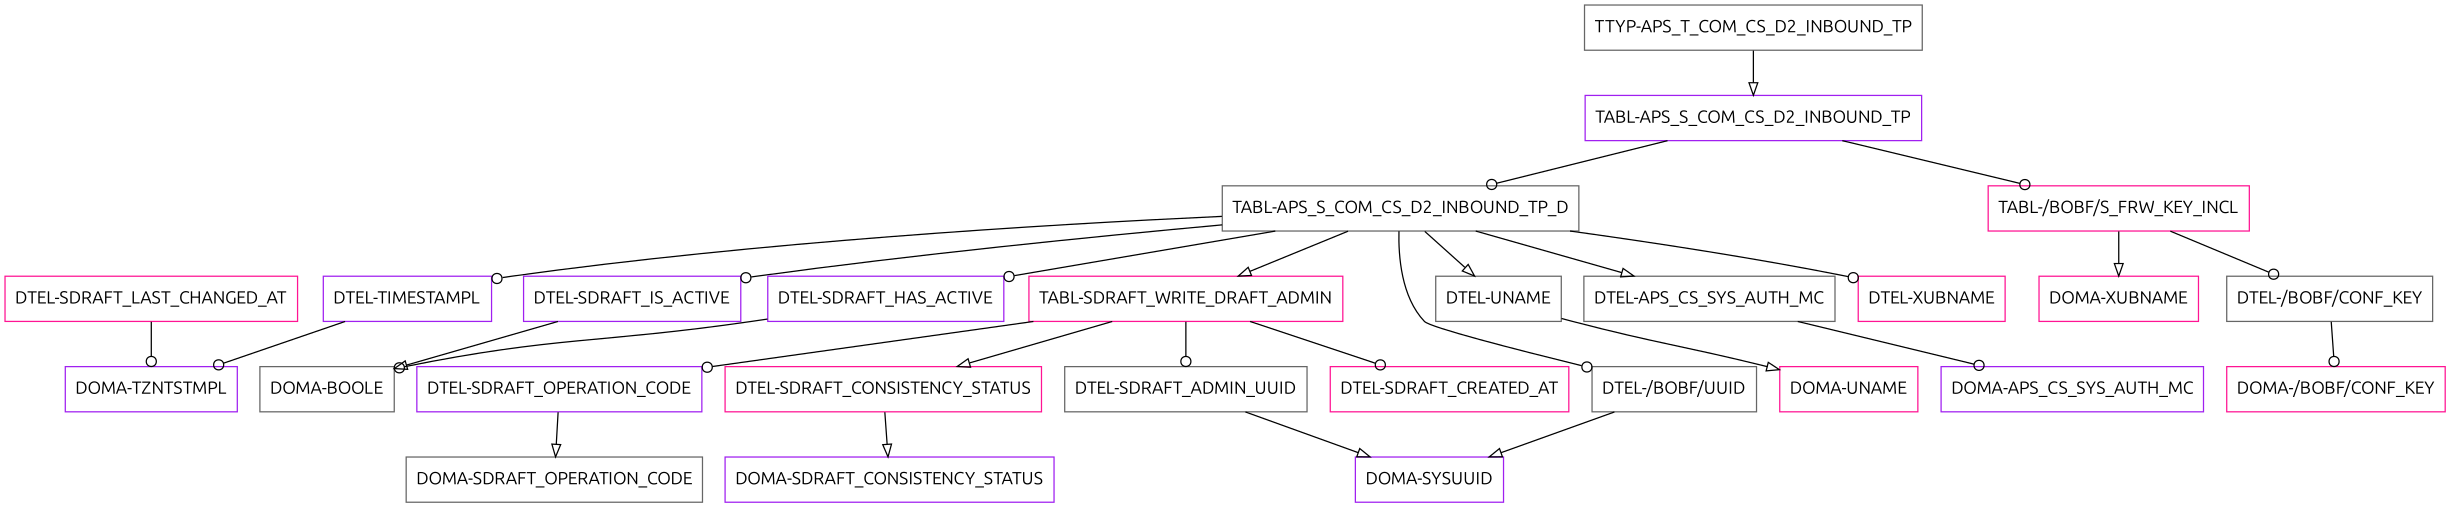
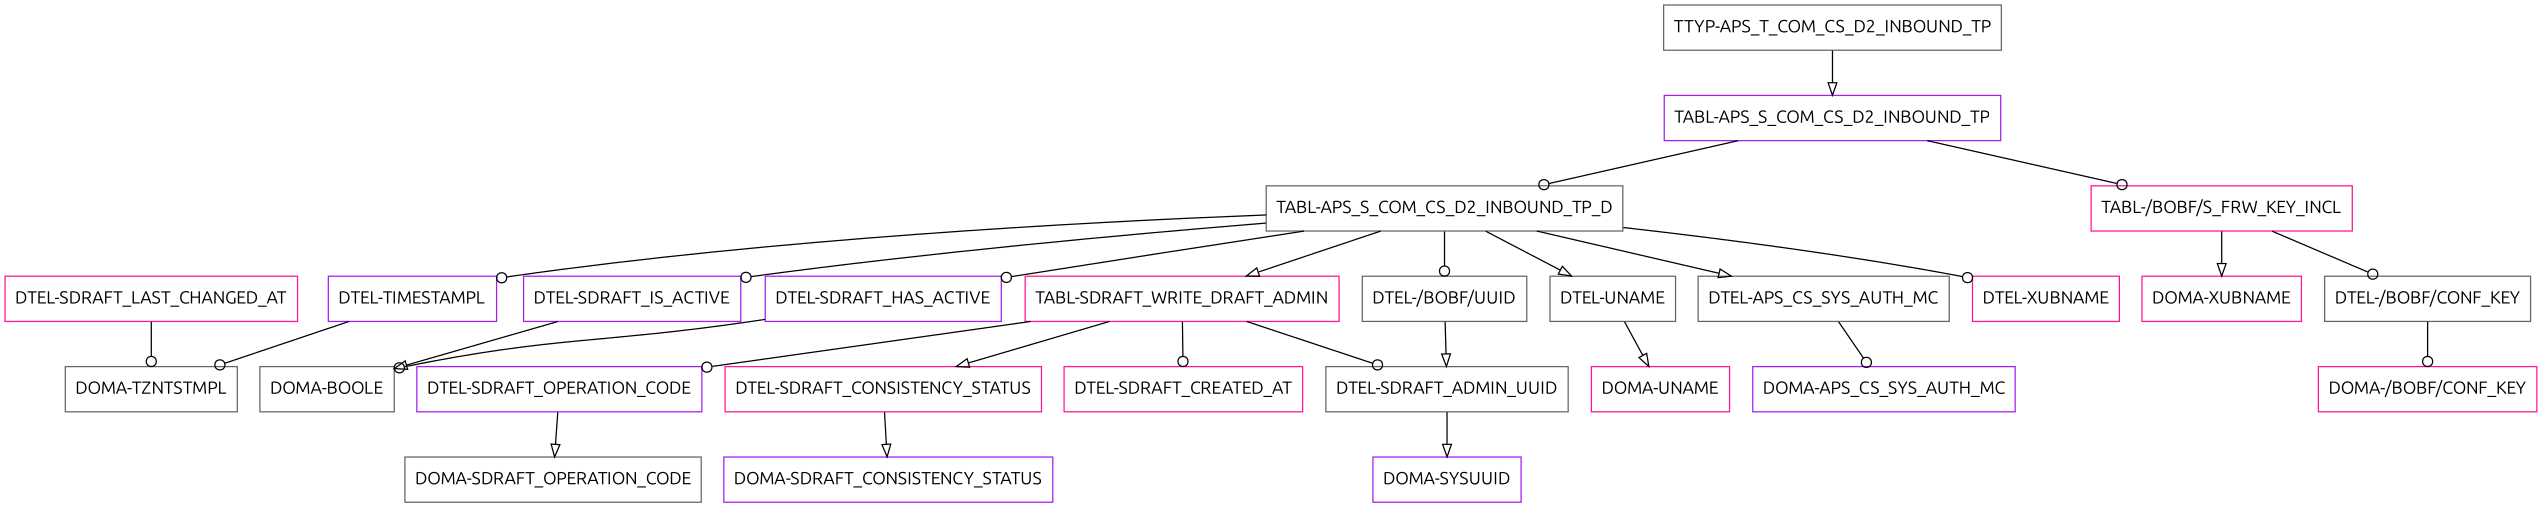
node "DOMA-TZNTSTMPL": color purple -> gray40
edge "DTEL-/BOBF/UUID" -> "DOMA-SYSUUID": now "DTEL-/BOBF/UUID" -> "DTEL-SDRAFT_ADMIN_UUID"
